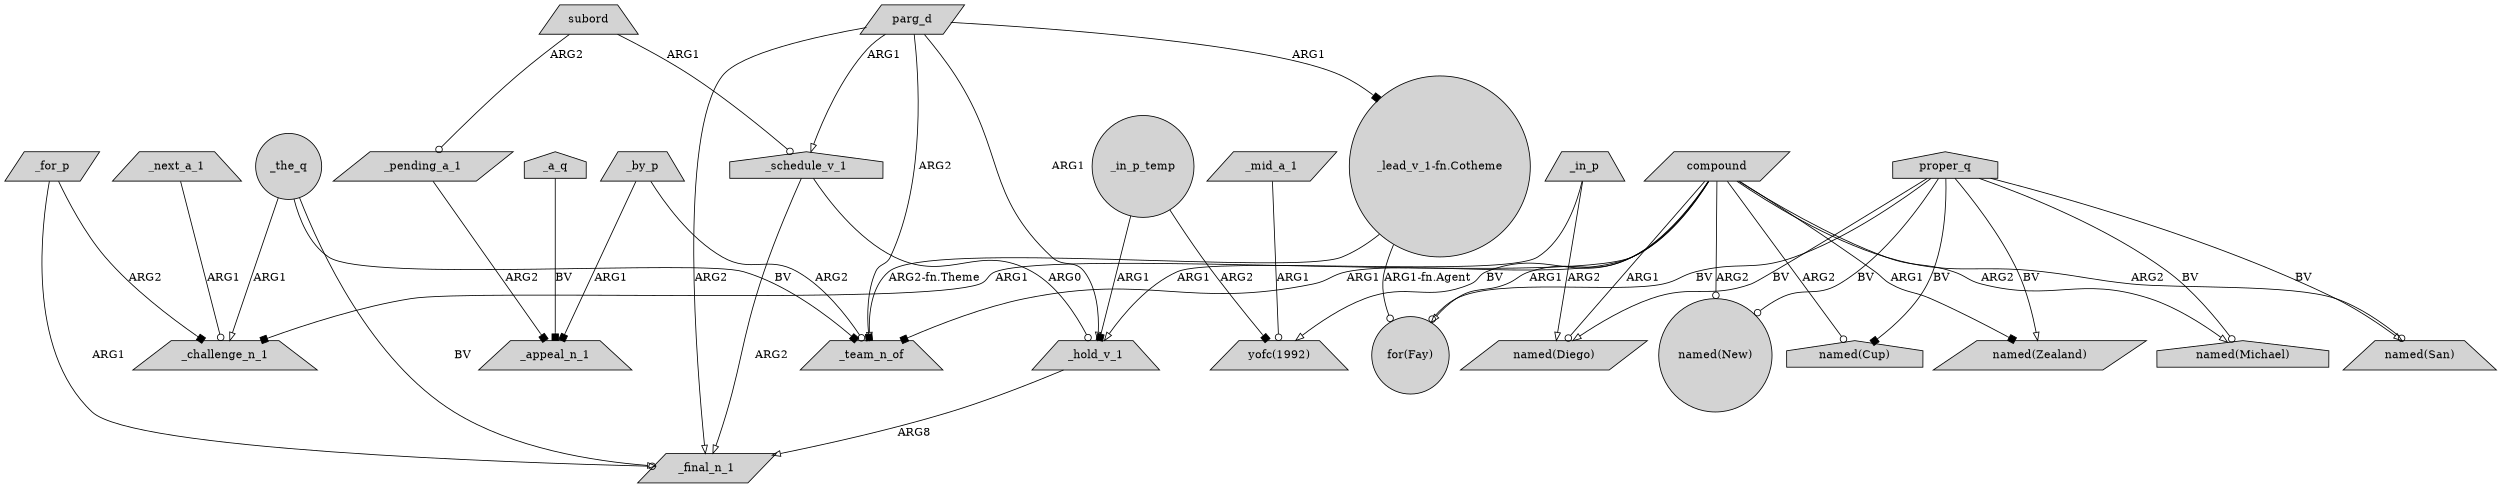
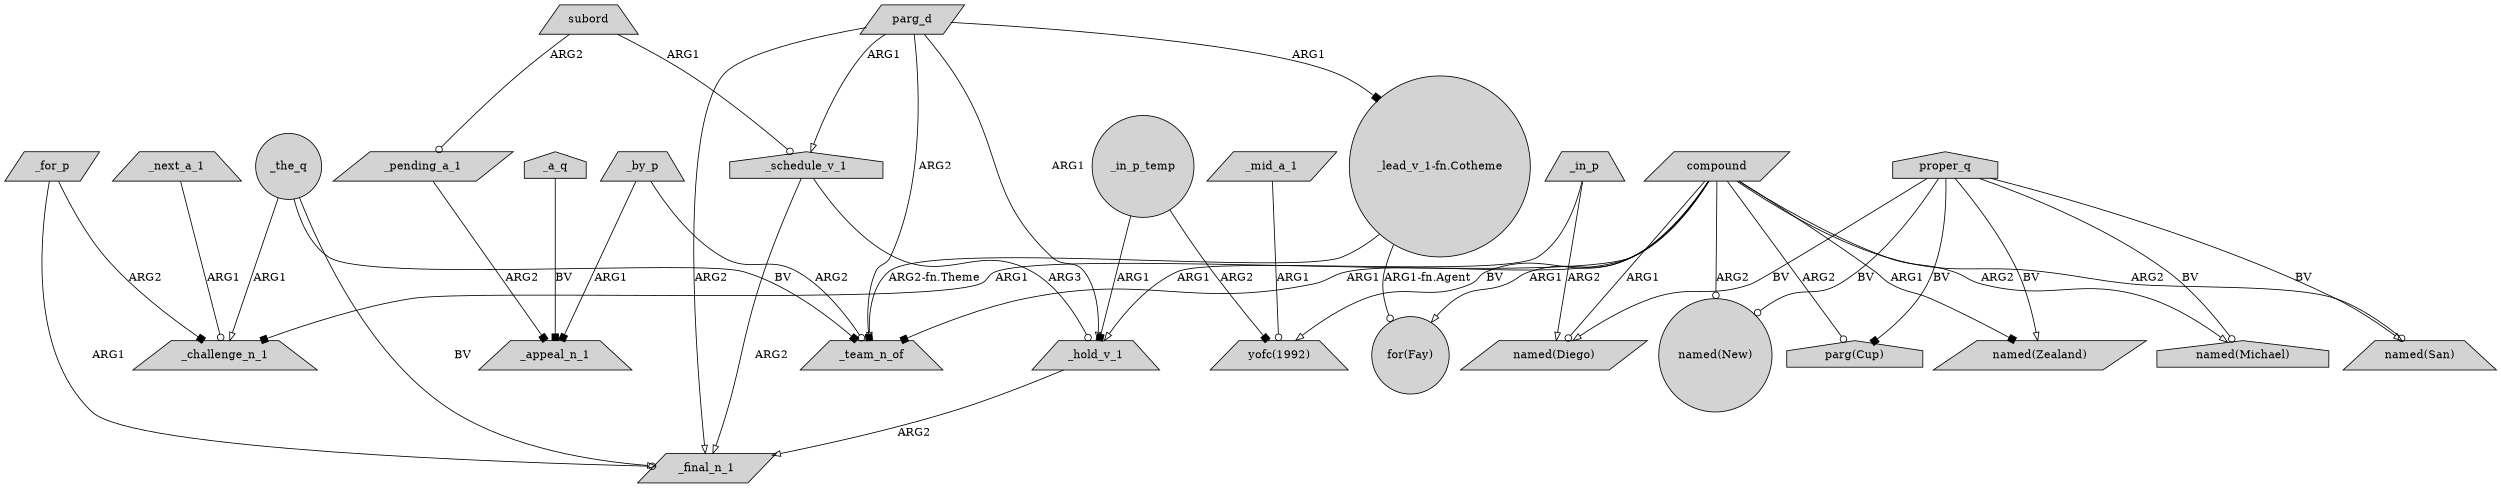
edge "proper_q" -> "for(Fay)": removed, label "BV"
edge "_schedule_v_1" -> "_hold_v_1": label "ARG0" -> "ARG3"
node "named(Cup)": label "named(Cup)" -> "parg(Cup)"
edge "_hold_v_1" -> "_final_n_1": label "ARG8" -> "ARG2"
